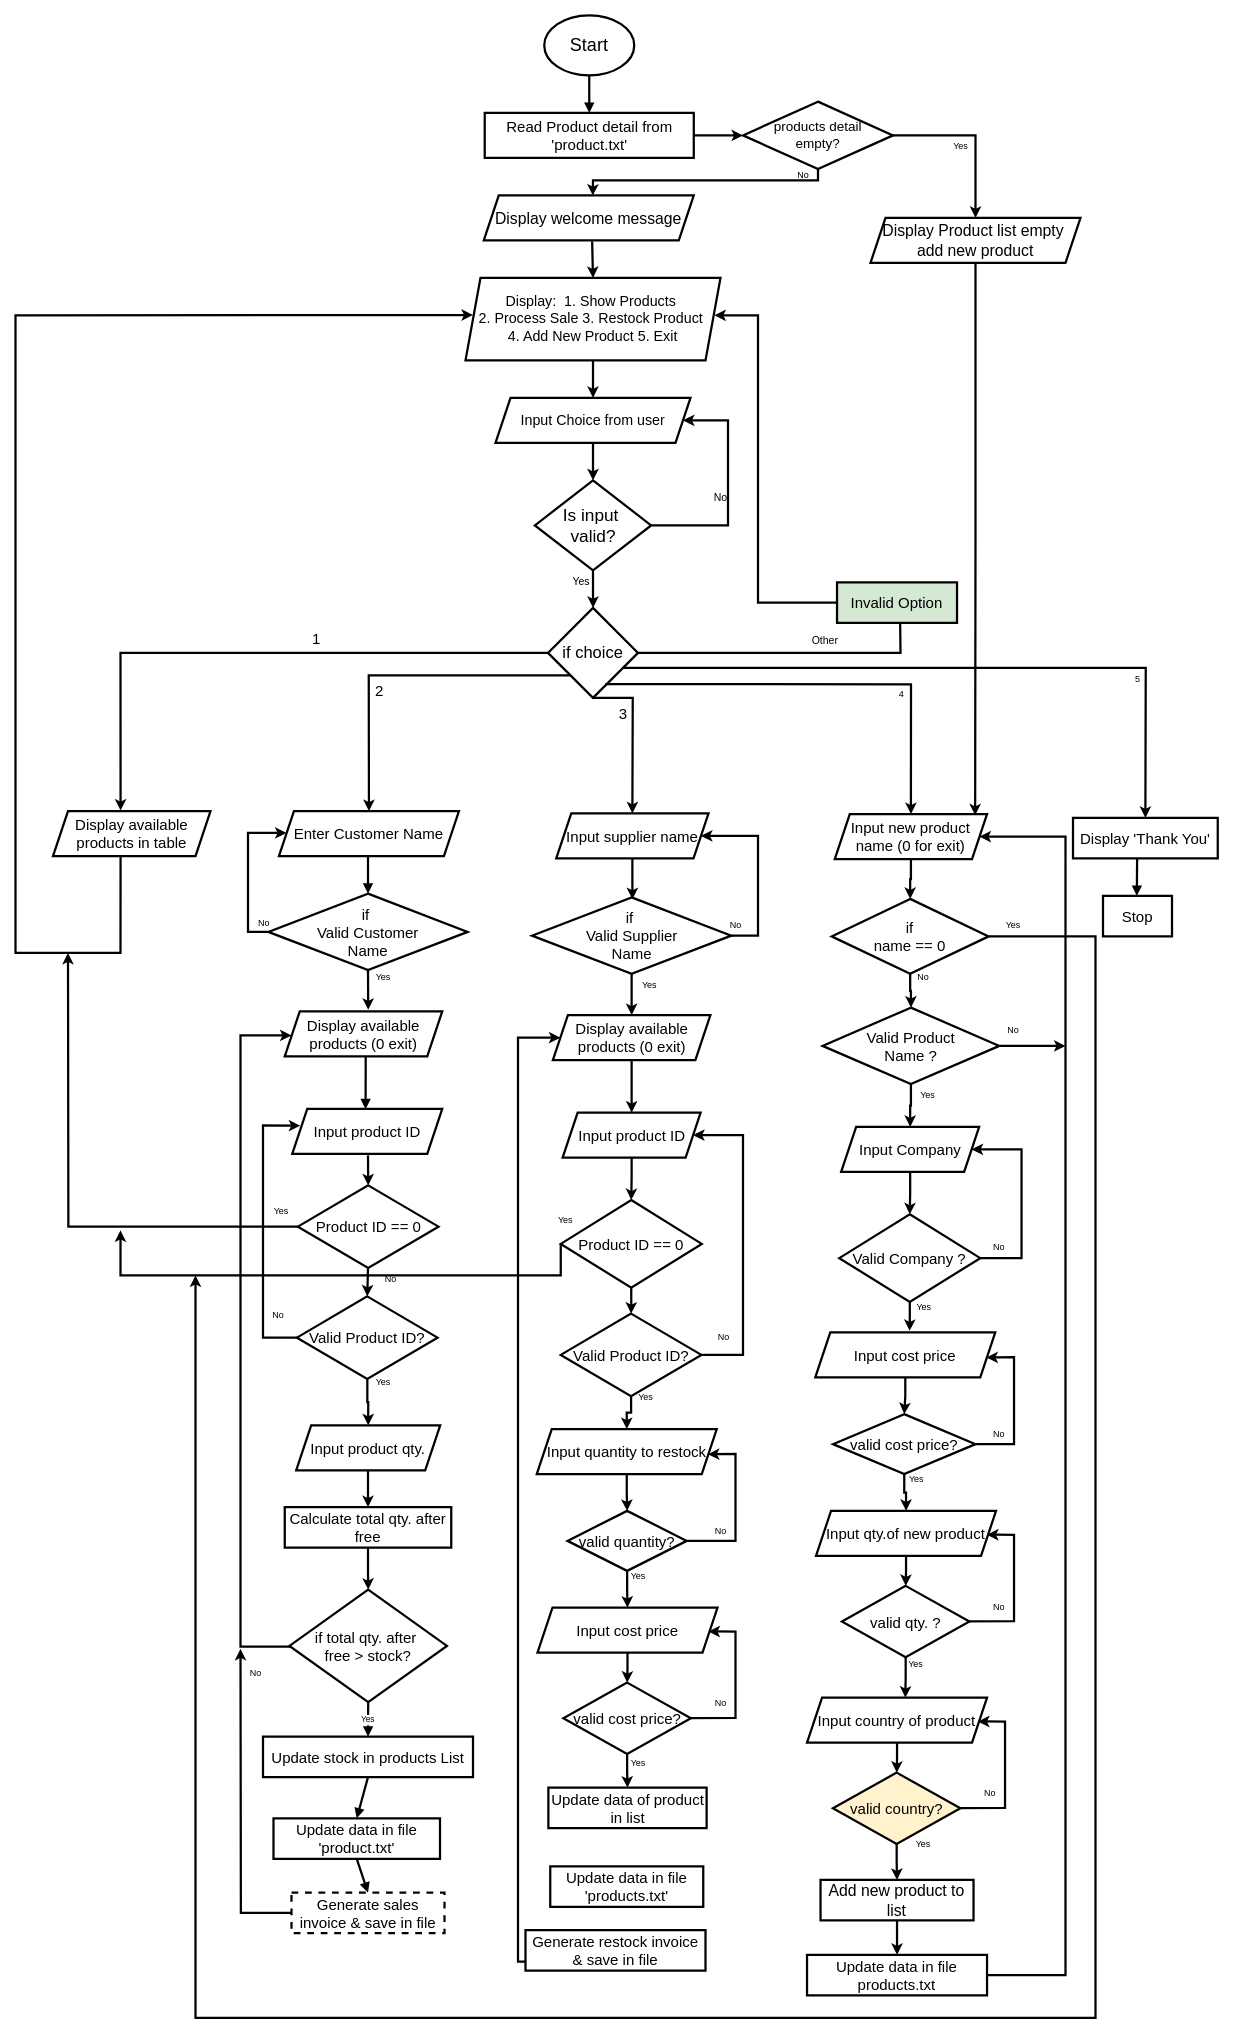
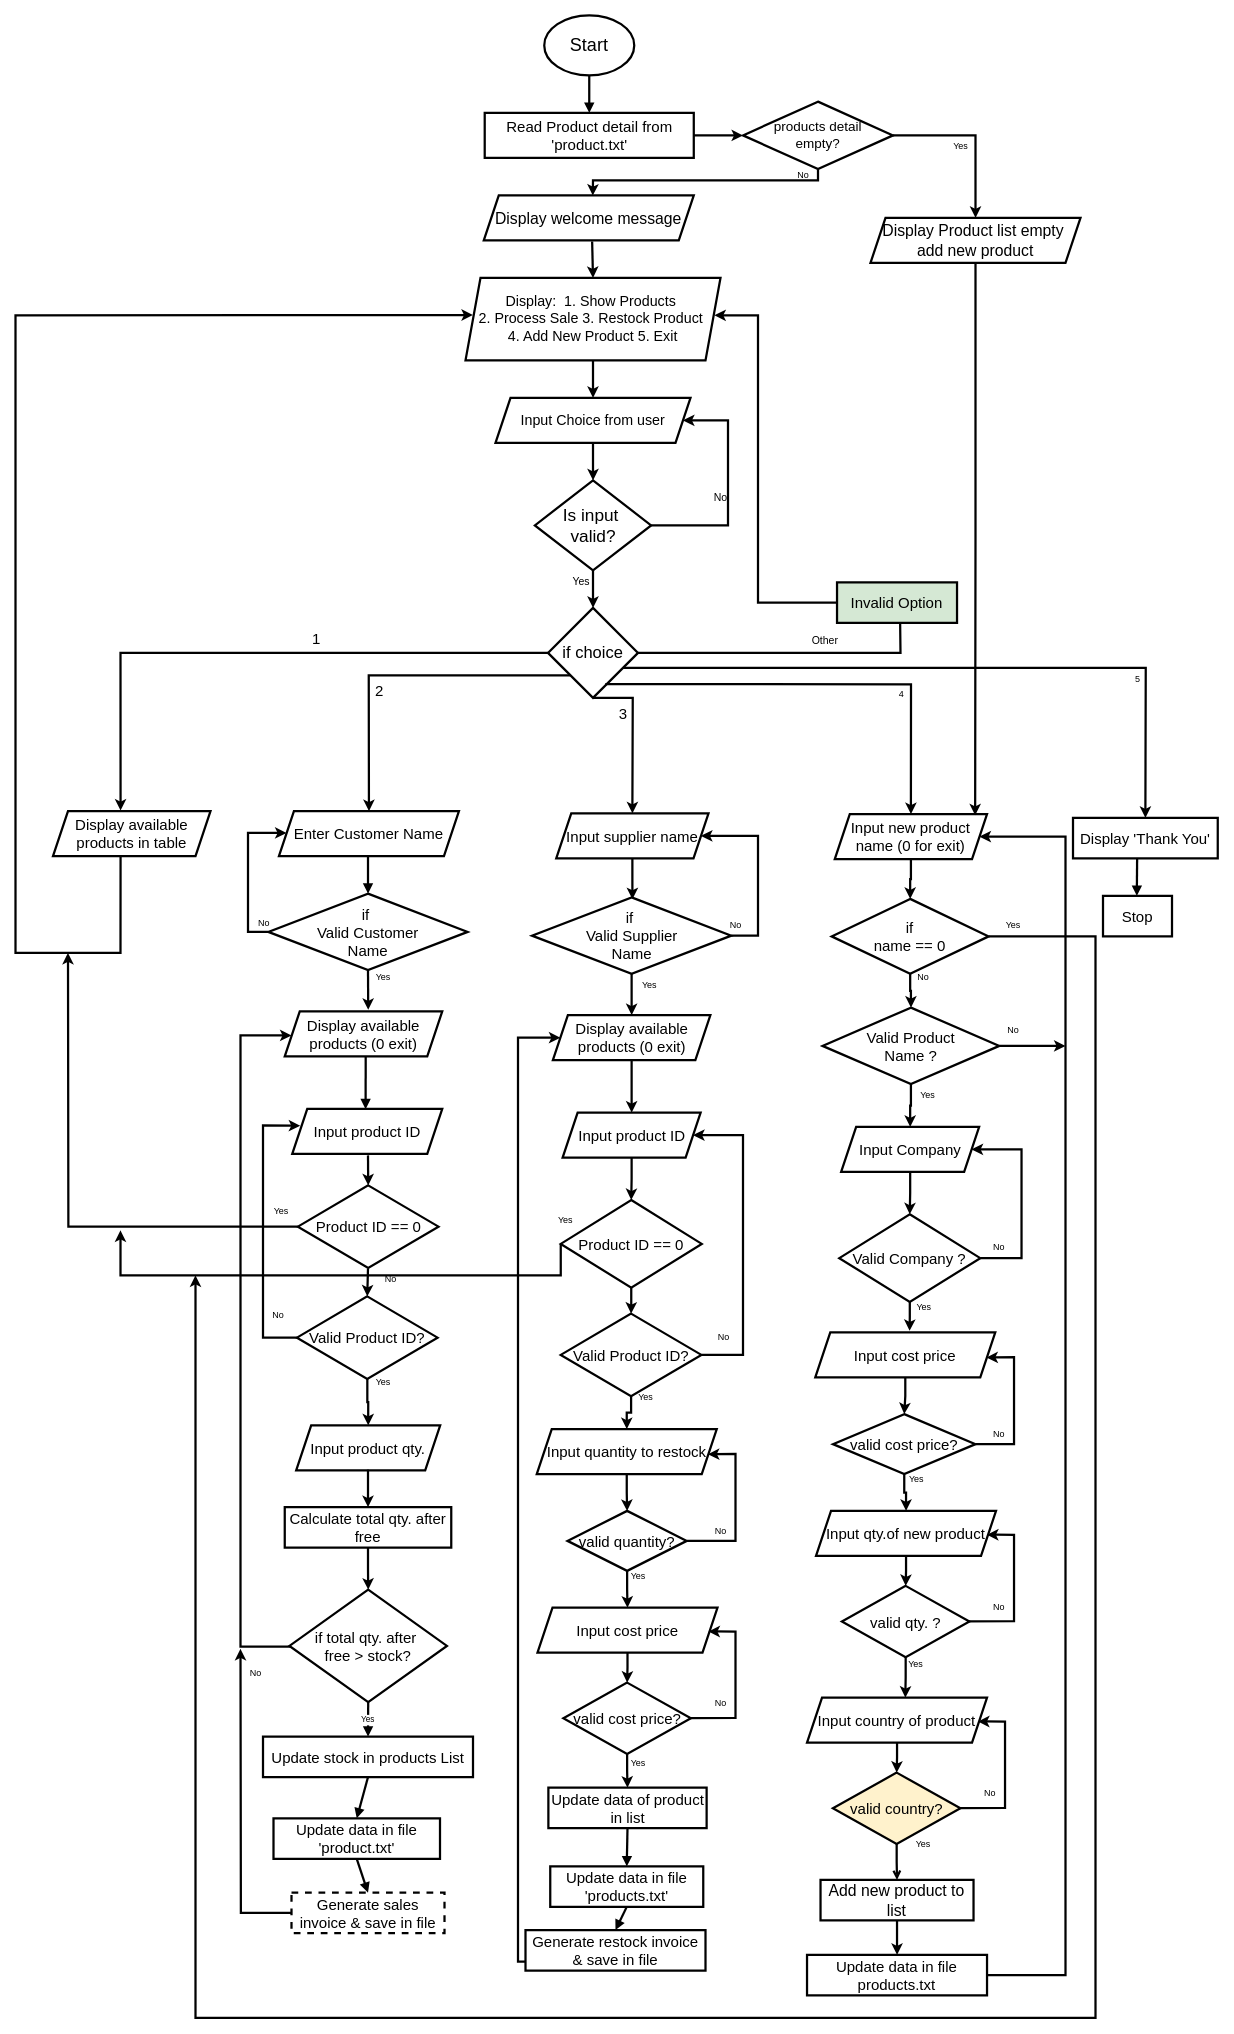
edge "Update data of product in list" -> "Update data in file 'products.txt'": added
edge "valid country?" -> "Add new product to list": arrowhead classic -> open
edge "Update data in file 'products.txt'" -> "Generate restock invoice & save in file": added
